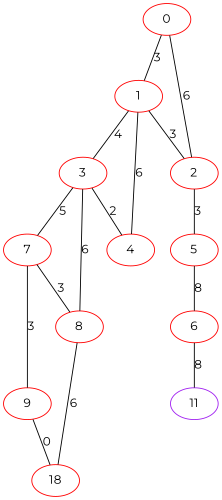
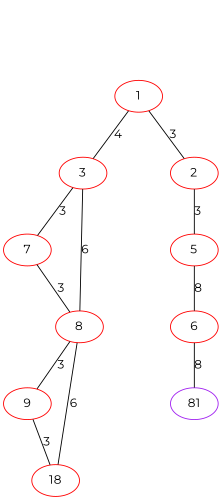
node "0": removed
edge "3" -- "7": label "5" -> "3"
node "4": removed
edge "7" -- "9": now "8" -- "9"
node "11": label "11" -> "81"
edge "9" -- "18": label "0" -> "3"
